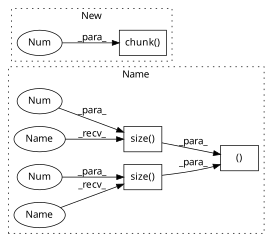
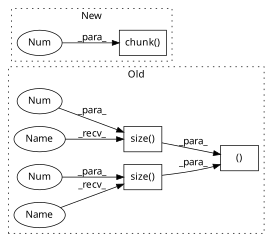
cluster "Name": label "Name" -> "Old"
